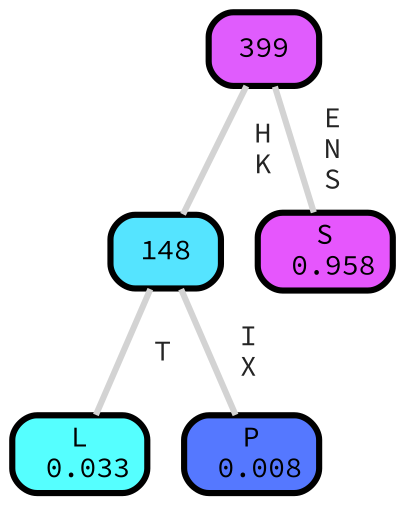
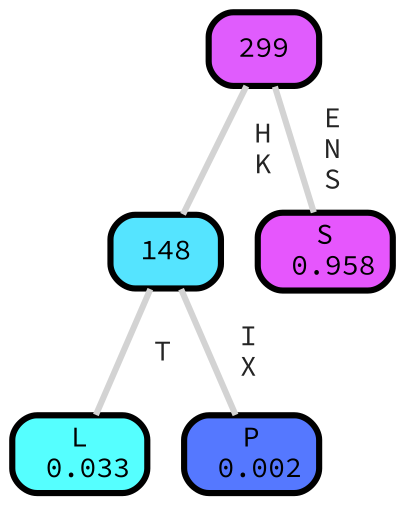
node "399": label "399" -> "299"
node "P 0.008": label "P 0.008" -> "P 0.002"
